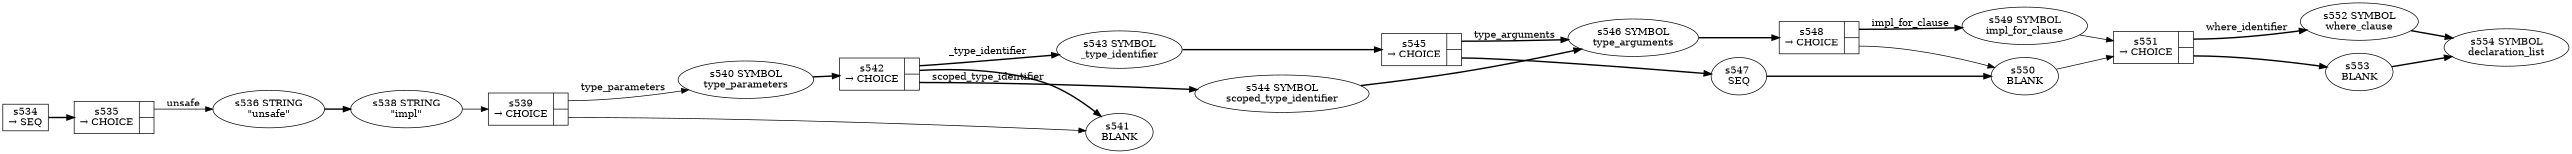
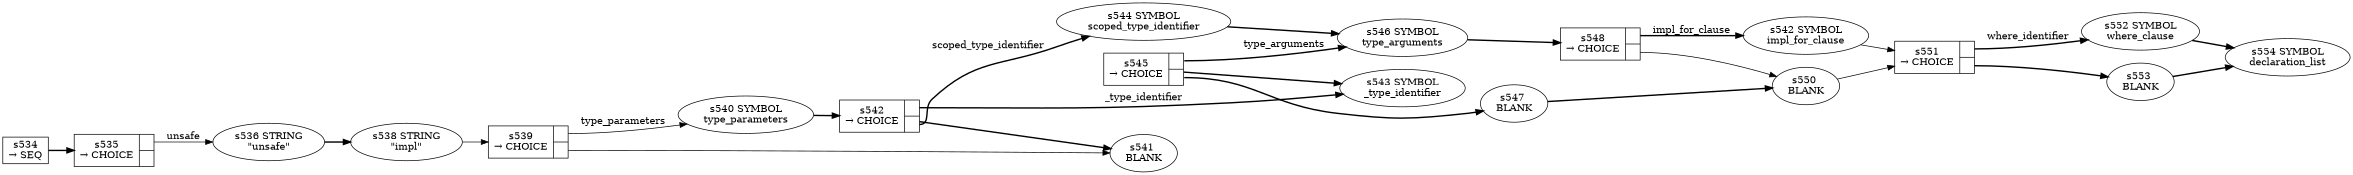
node "s549 SYMBOL impl_for_clause": label "s549 SYMBOL impl_for_clause" -> "s542 SYMBOL impl_for_clause"
edge "s543 SYMBOL _type_identifier" -> "s545": reversed
node "s547 SEQ": label "s547 SEQ" -> "s547 BLANK"
